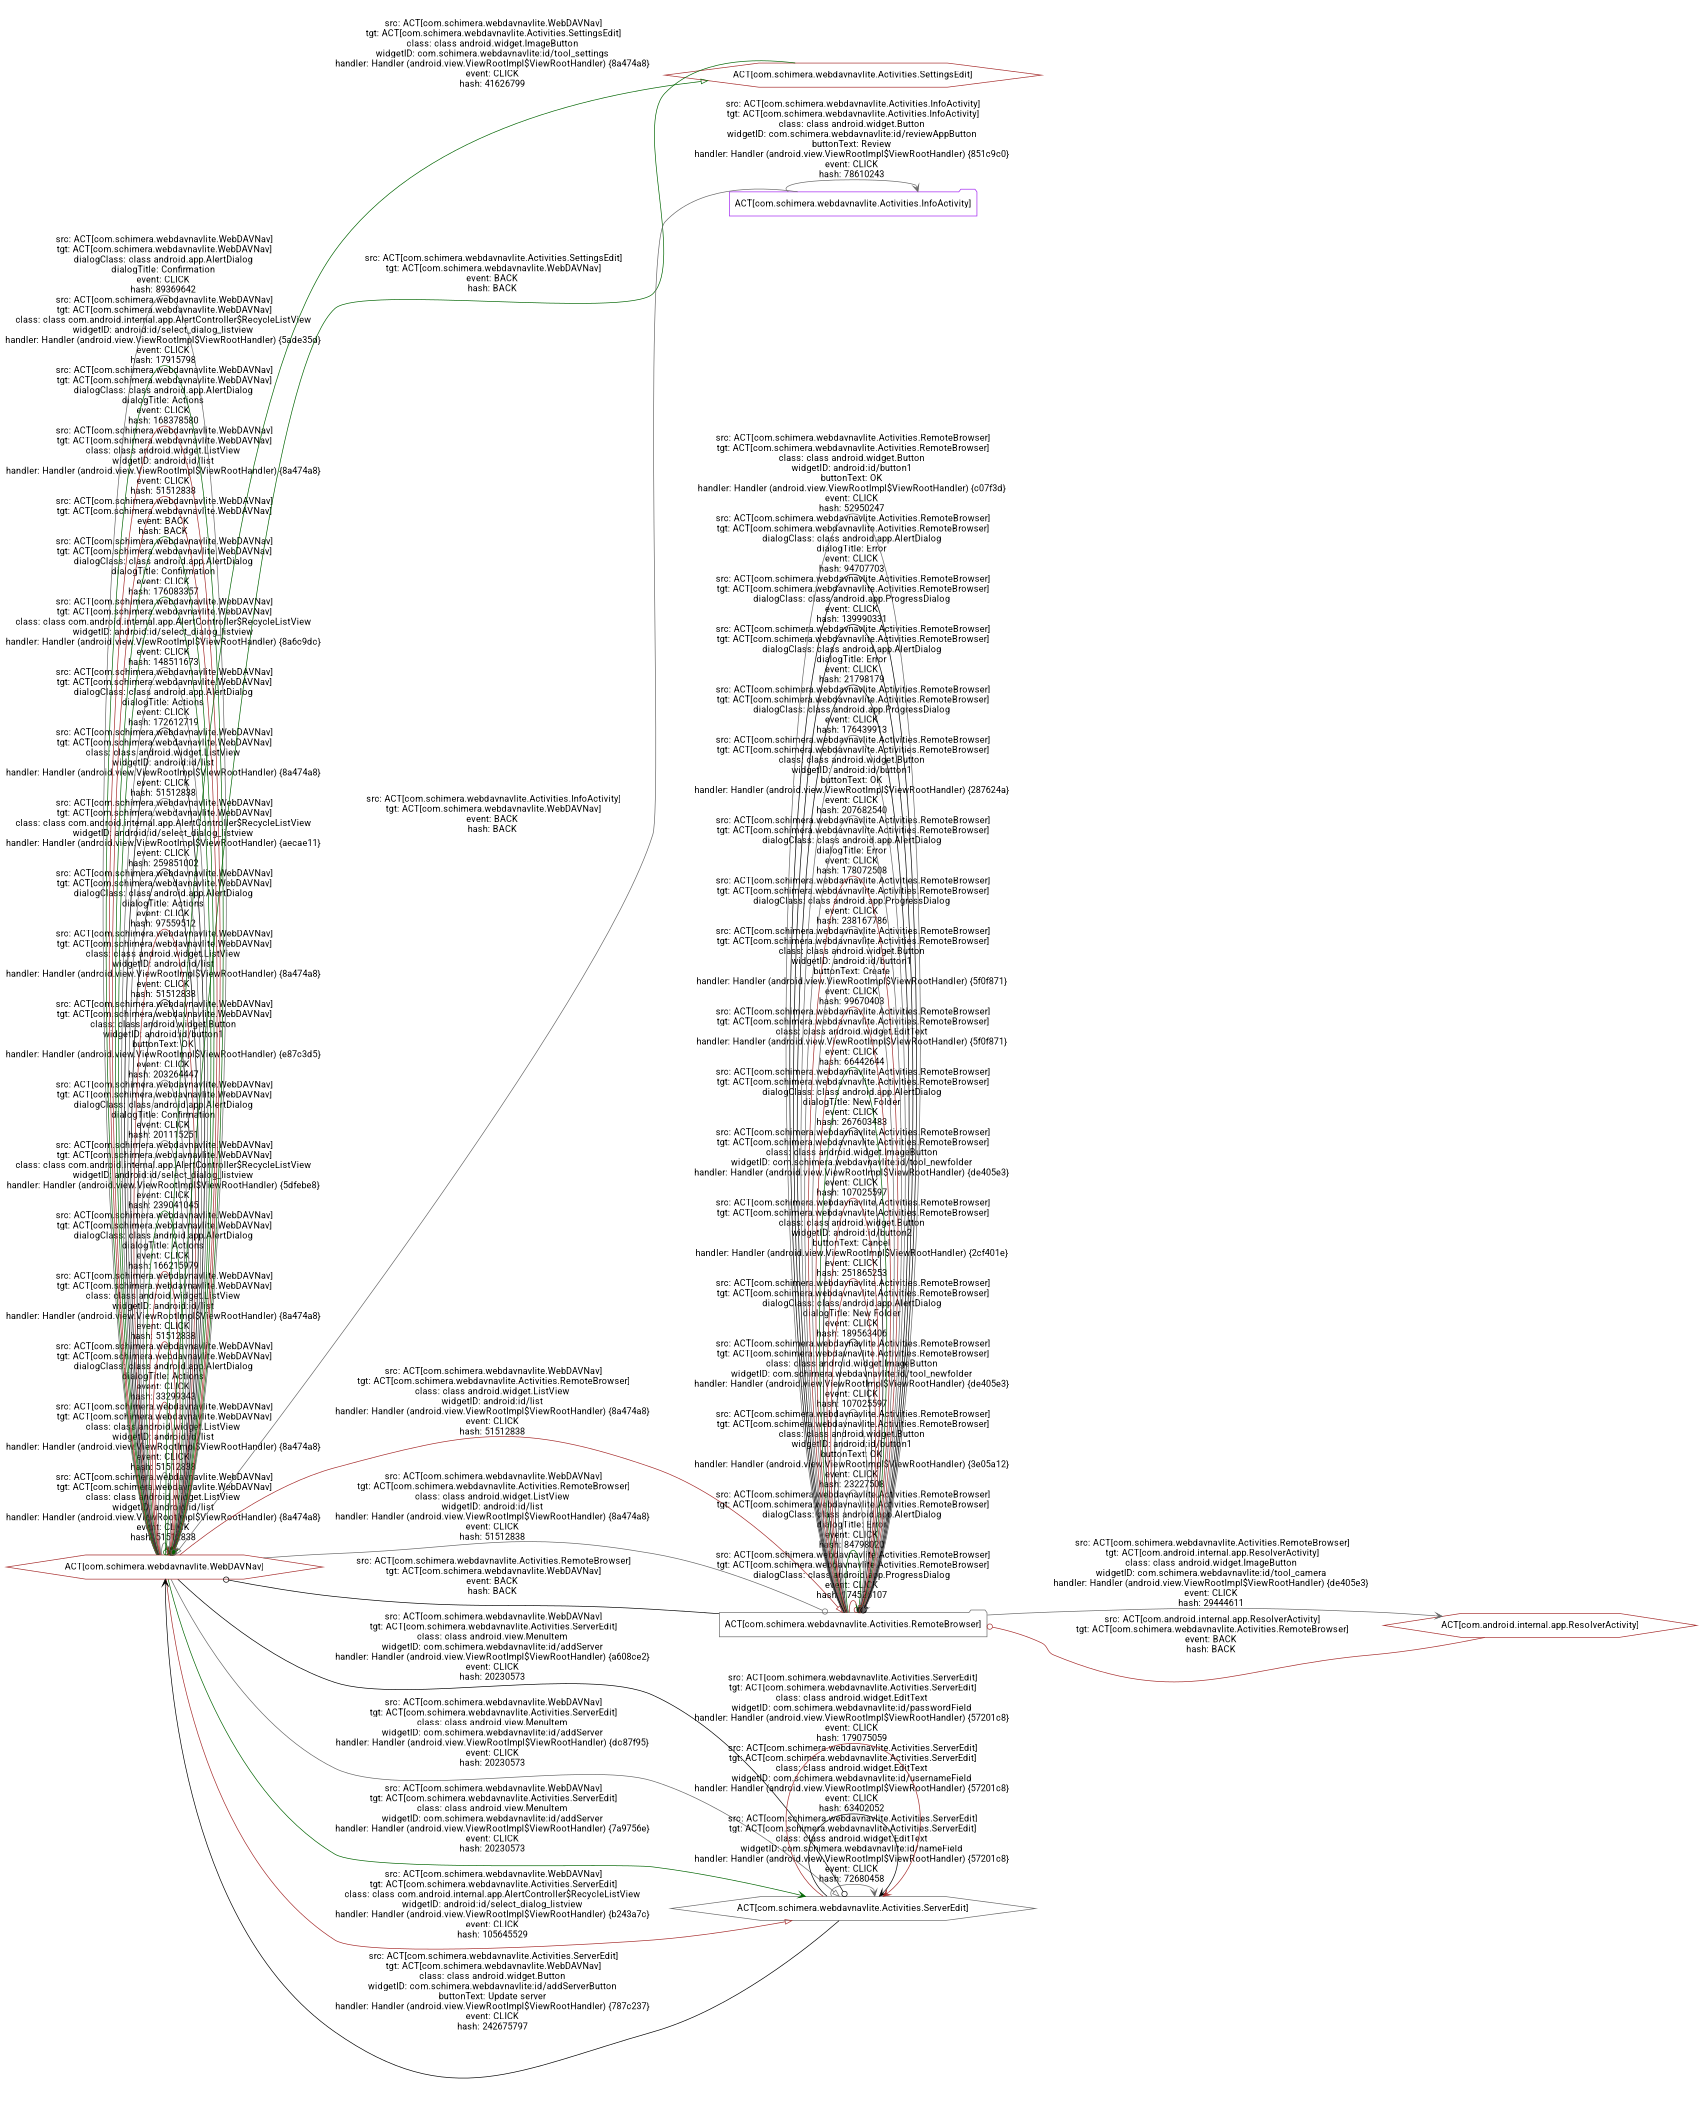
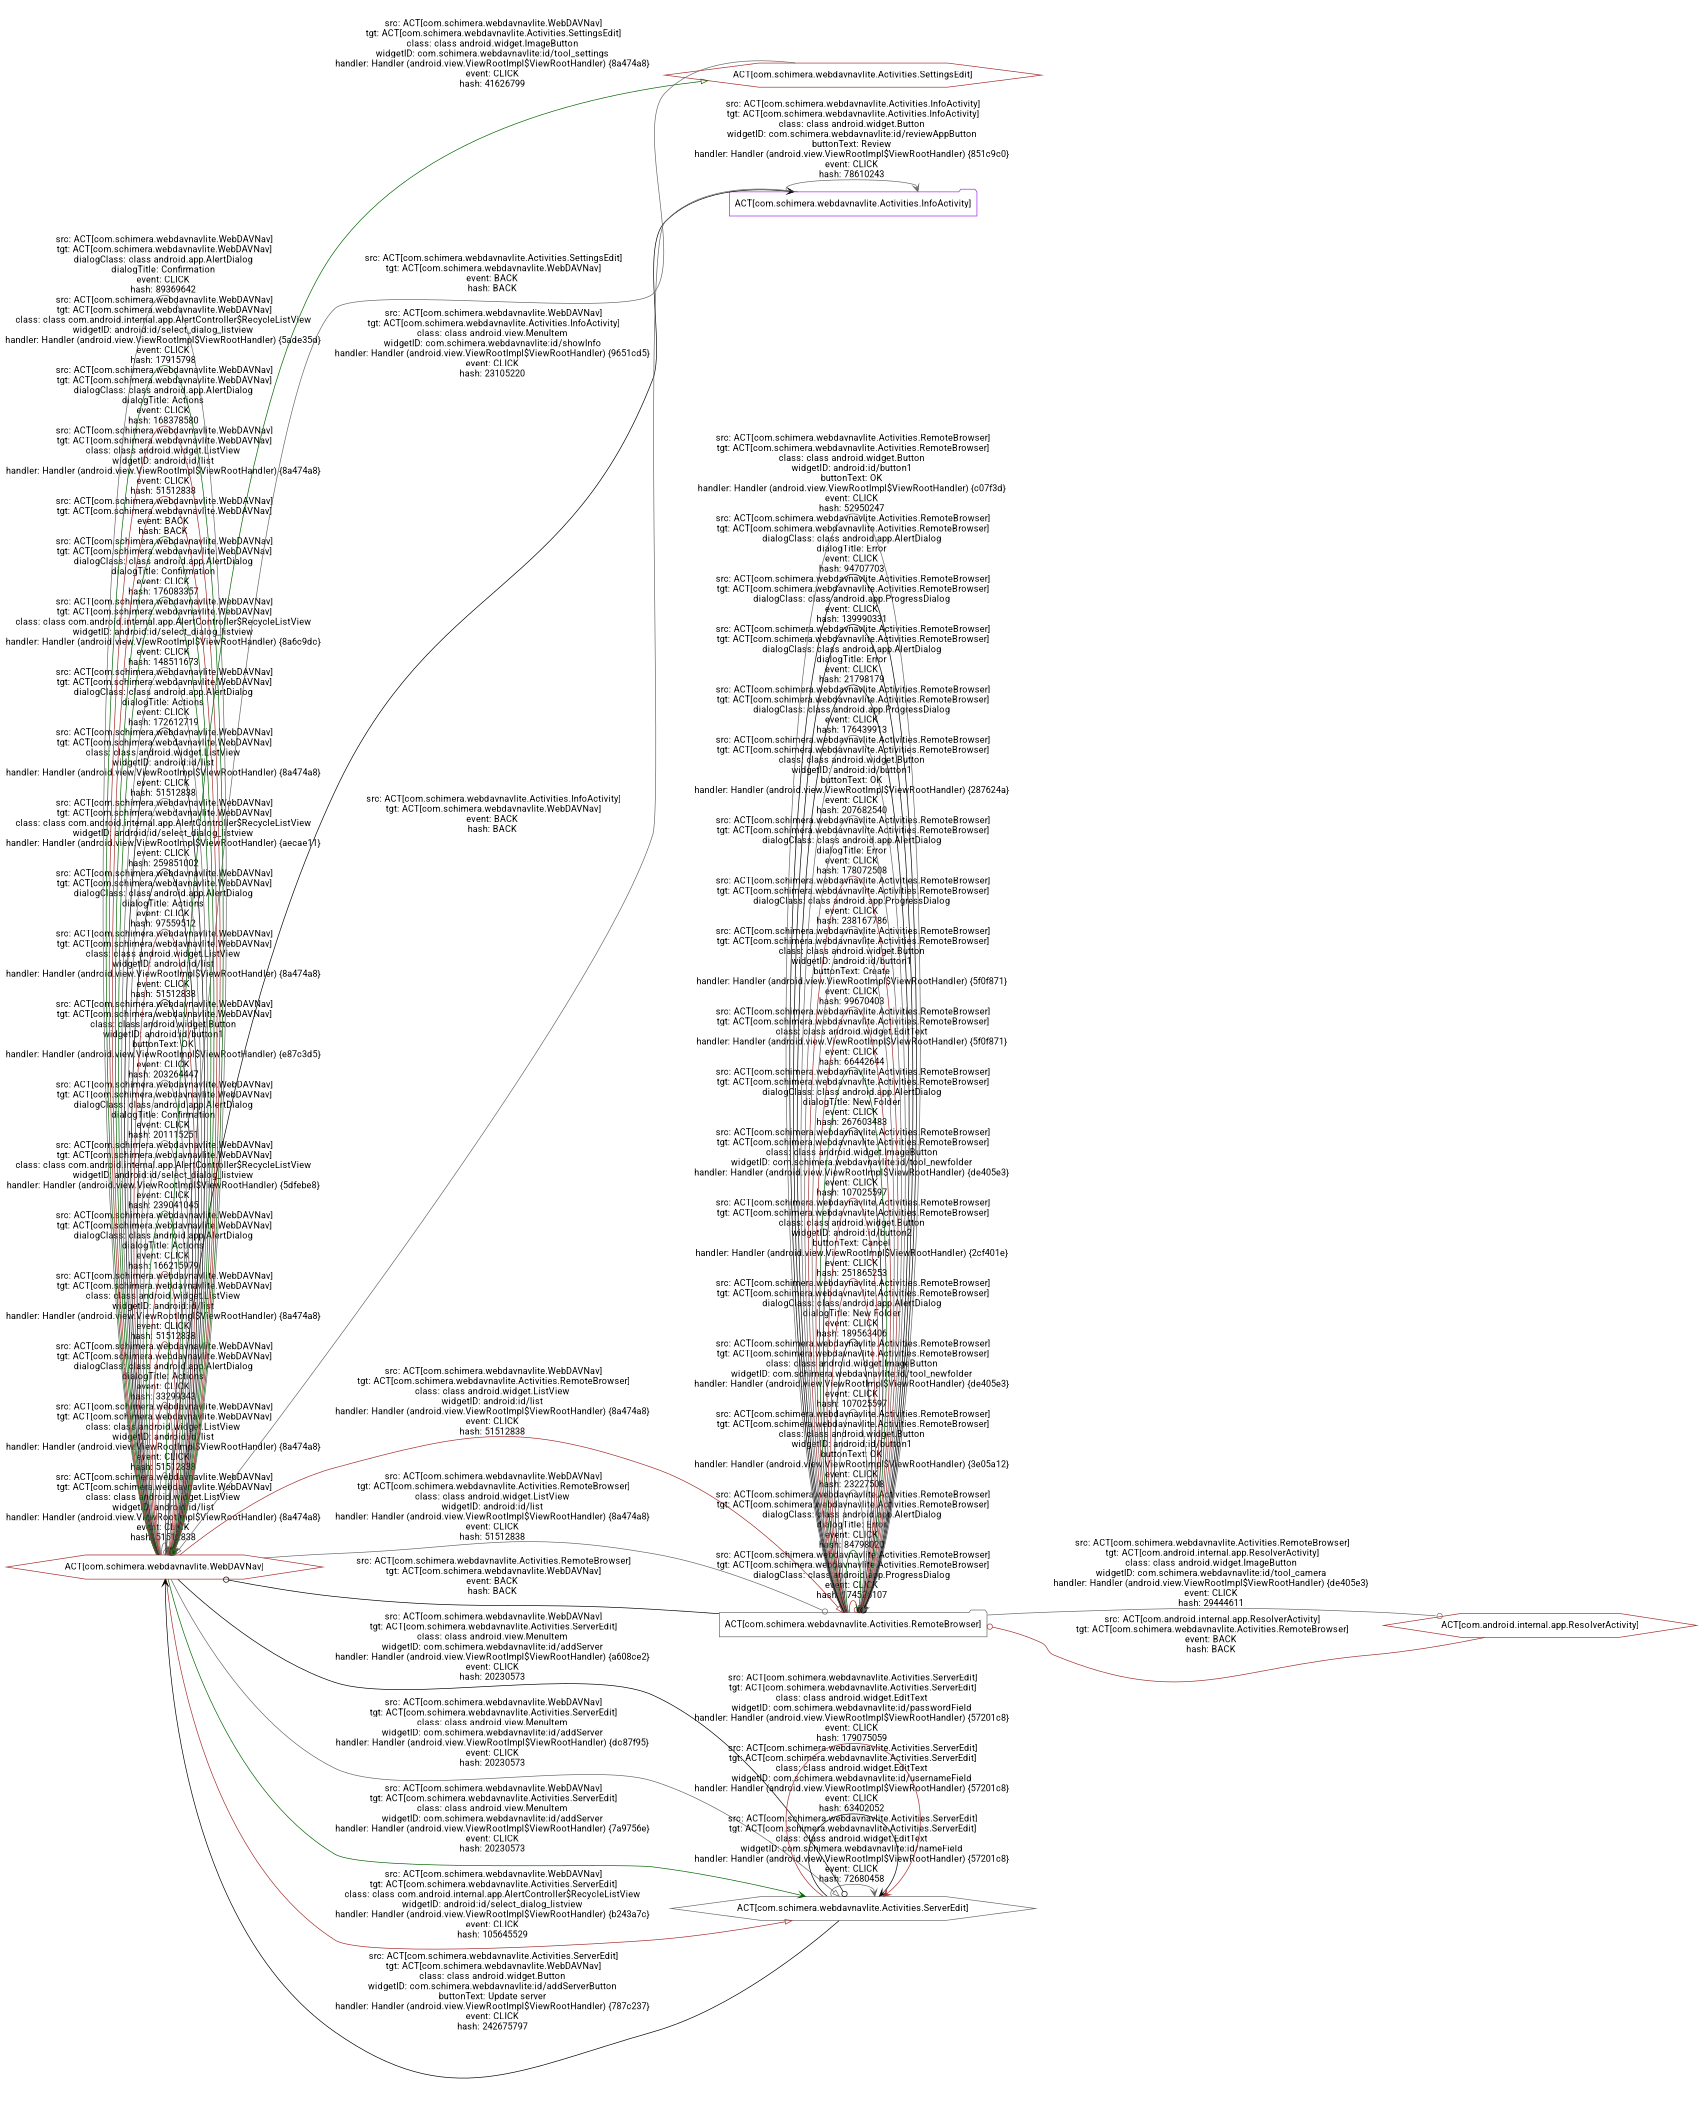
edge "ACT[com.schimera.webdavnavlite.Activities.SettingsEdit]" -> "ACT[com.schimera.webdavnavlite.WebDAVNav]": color darkgreen -> gray40
edge "ACT[com.schimera.webdavnavlite.WebDAVNav]" -> "ACT[com.schimera.webdavnavlite.Activities.InfoActivity]": added, label "src: ACT[com.schimera.webdavnavlite.WebDAVNav] tgt: ACT[com.schimera.webdavnavlite.Activities.InfoActivity] class: class android.view.MenuItem widgetID: com.schimera.webdavnavlite:id/showInfo handler: Handler (android.view.ViewRootImpl$ViewRootHandler) {9651cd5} event: CLICK hash: 23105220"
edge "ACT[com.schimera.webdavnavlite.Activities.RemoteBrowser]" -> "ACT[com.android.internal.app.ResolverActivity]": arrowhead vee -> odot
